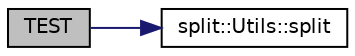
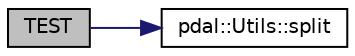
node "split::Utils::split": label "split::Utils::split" -> "pdal::Utils::split"
